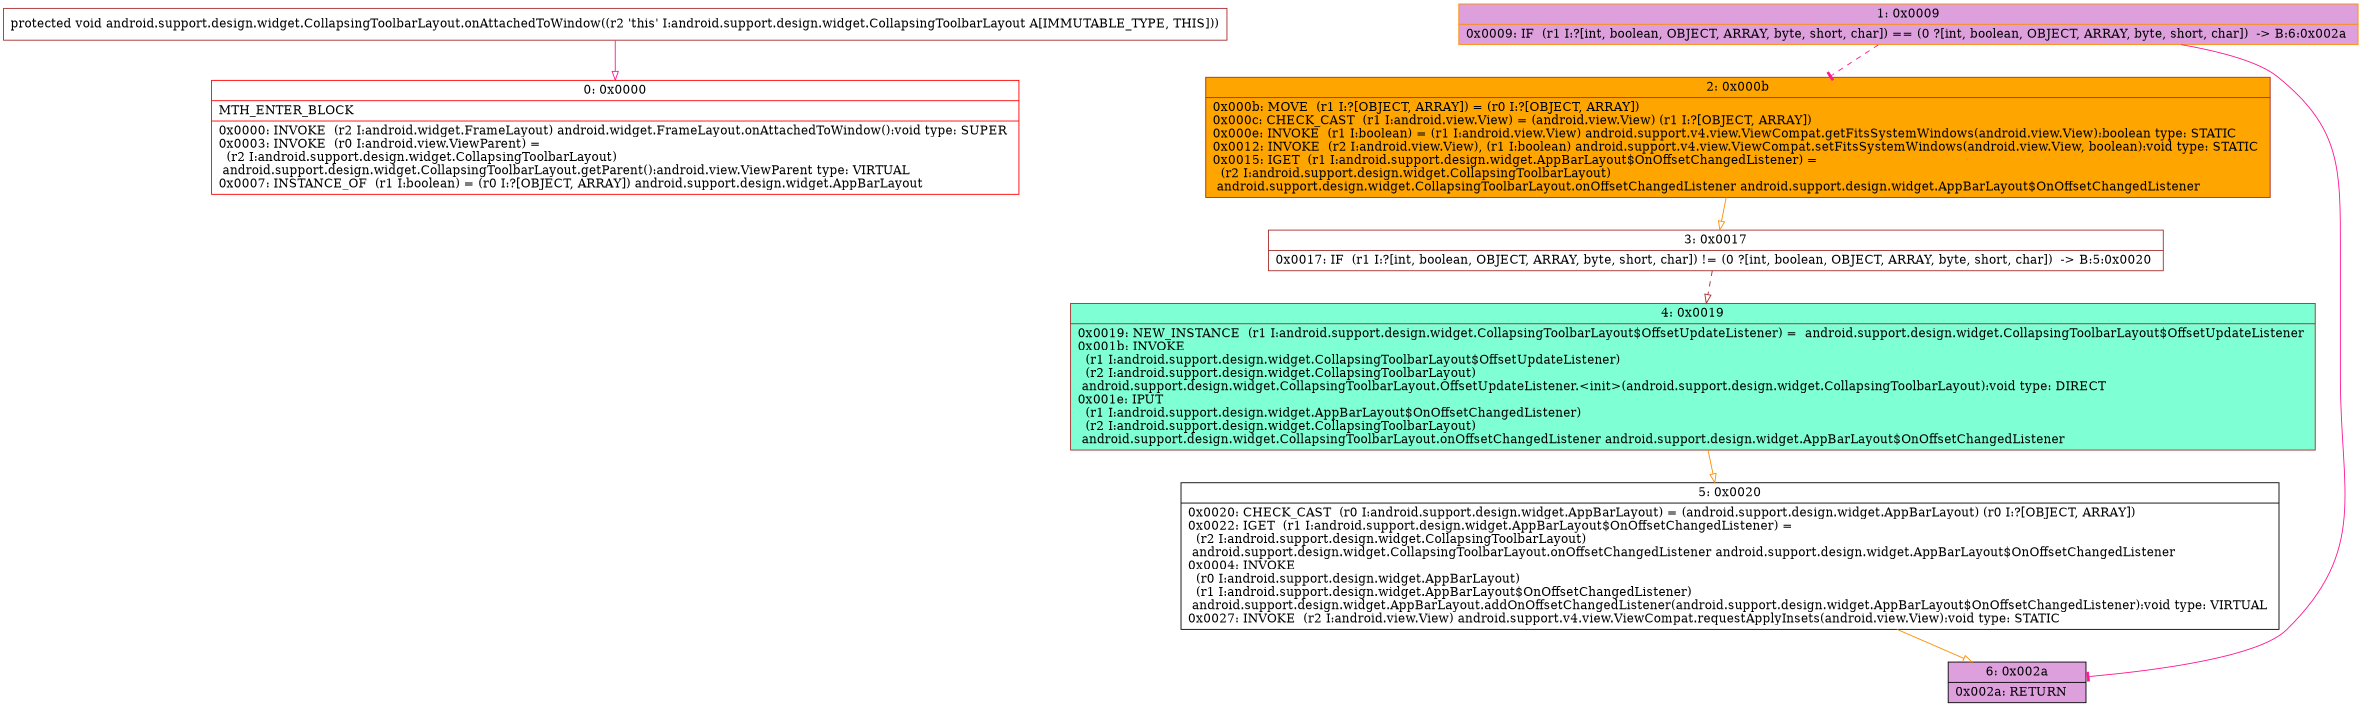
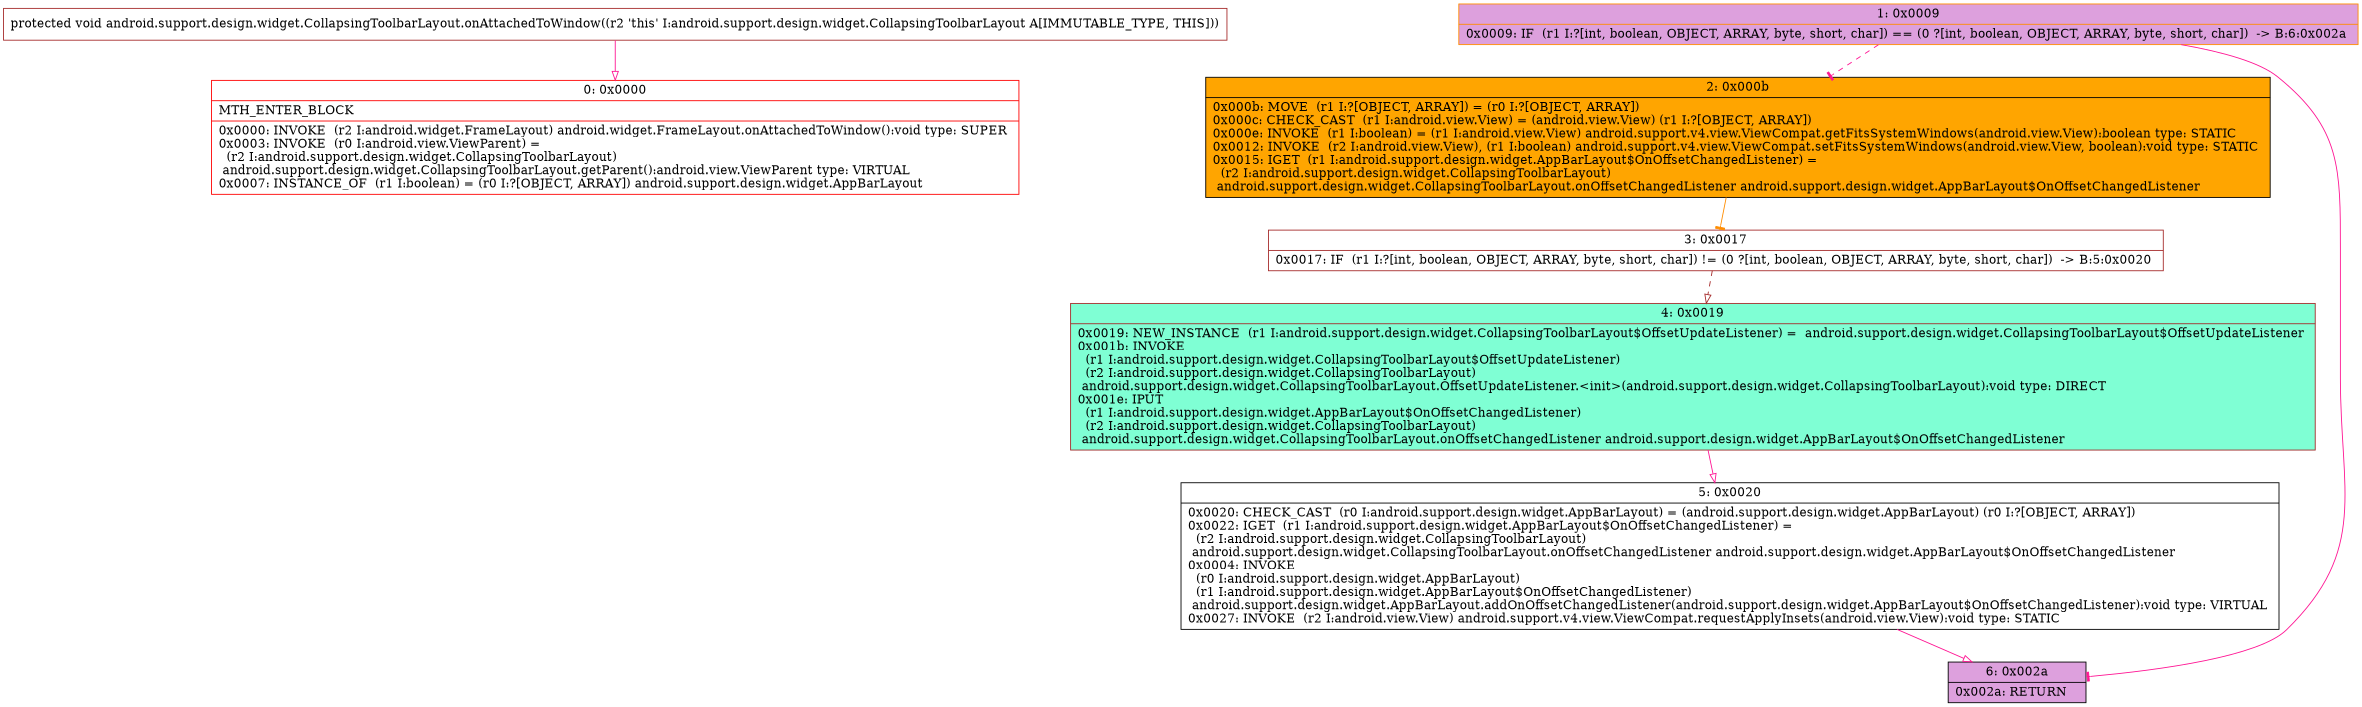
node "2: 0x000b": color brown -> black
edge "2: 0x000b" -> "3: 0x0017": arrowhead onormal -> tee
edge "4: 0x0019" -> "5: 0x0020": color darkorange -> deeppink
edge "5: 0x0020" -> "6: 0x002a": color darkorange -> deeppink
